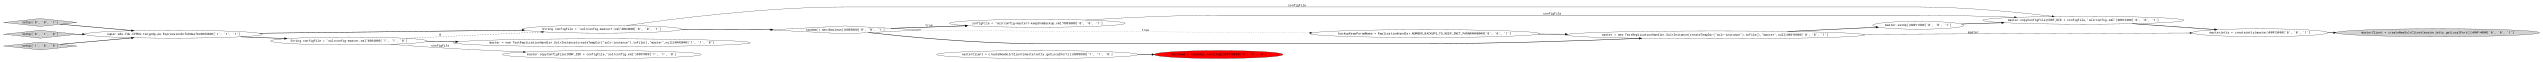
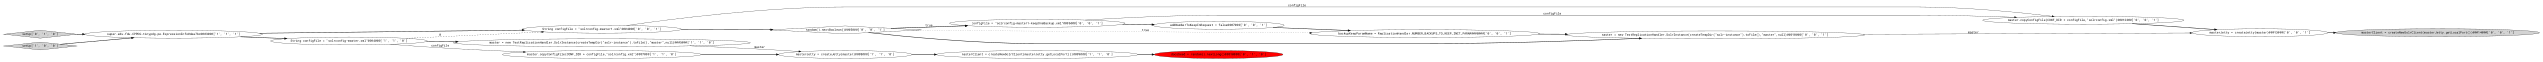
node "setUp['0', '0', '1']": removed
node "addNumberToKeepInRequest = false@@@7@@@['0', '0', '1']": added
node "master.setUp()@@@11@@@['0', '0', '1']": removed
node "masterJetty = createJetty(master)@@@8@@@['1', '1', '0']": added
